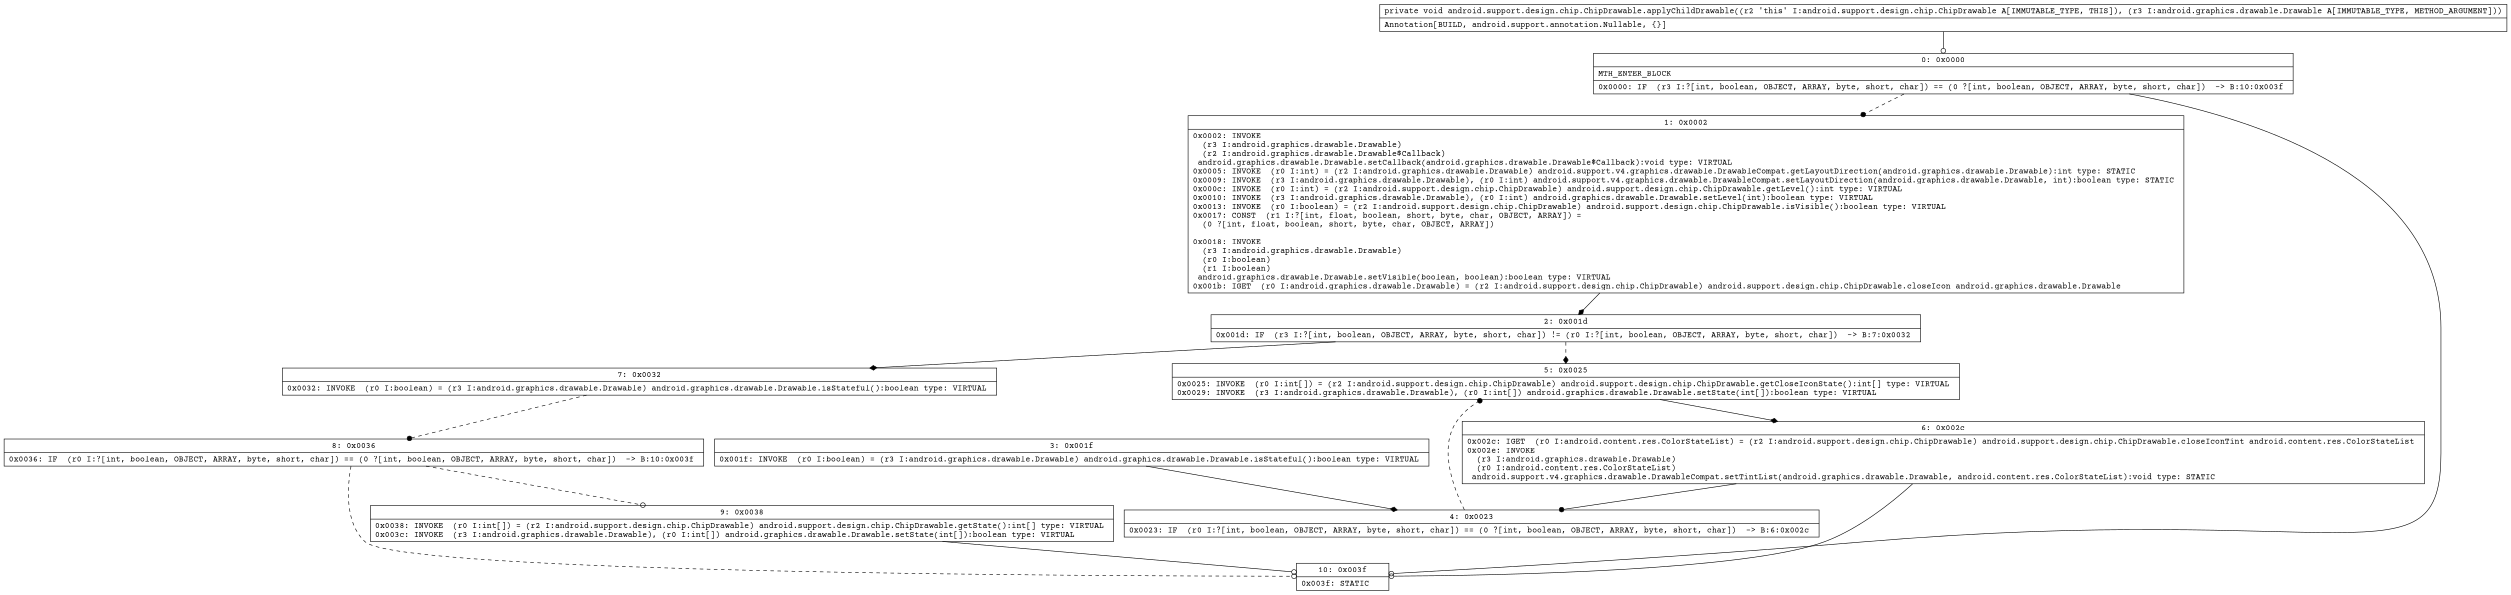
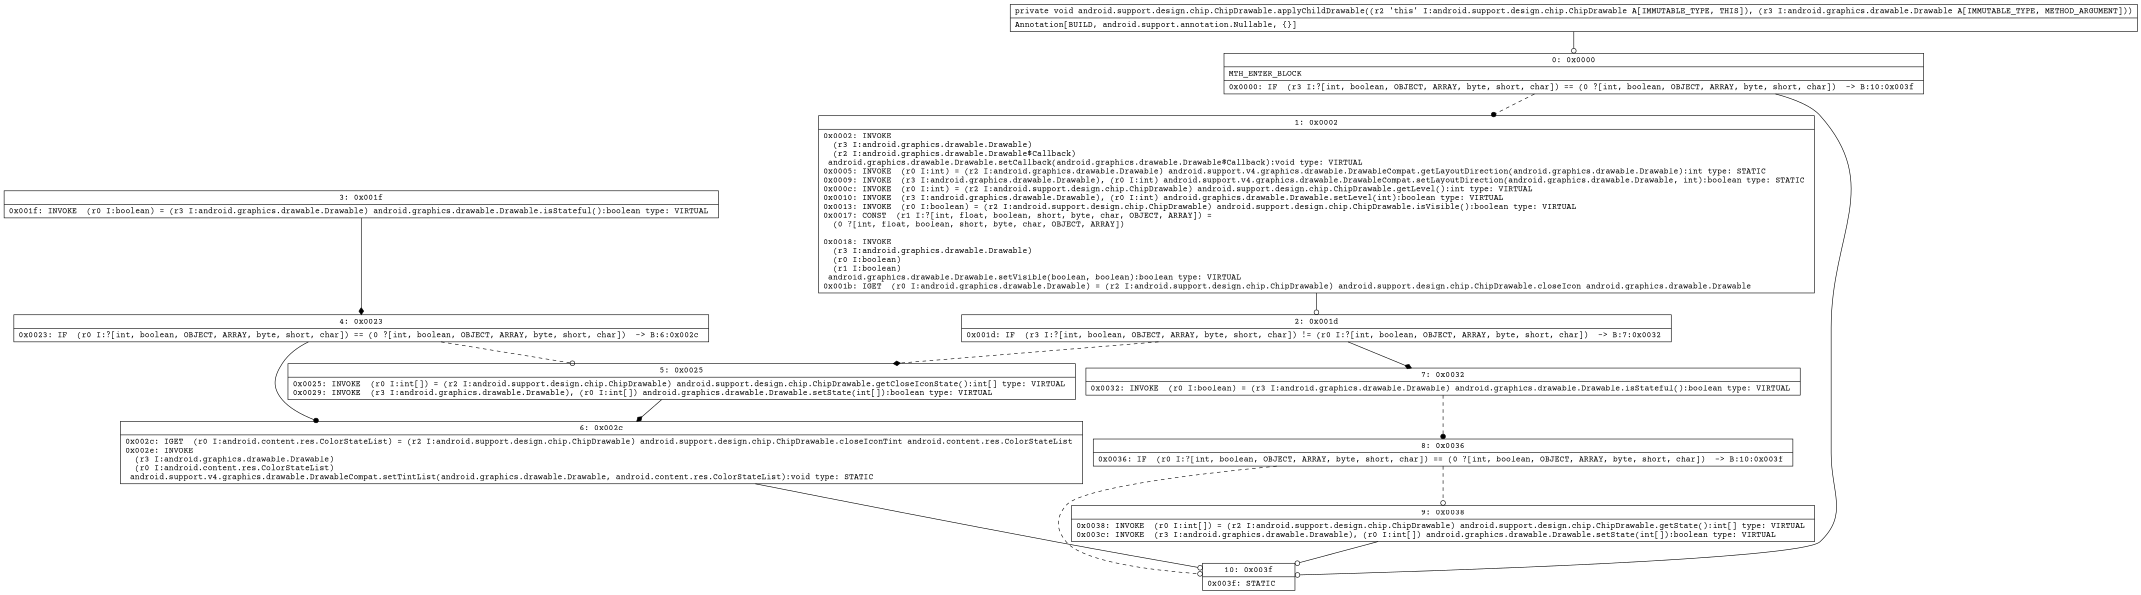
edge "1: 0x0002" -> "2: 0x001d": arrowhead diamond -> odot
edge "4: 0x0023" -> "5: 0x0025": arrowhead dot -> odot
edge "6: 0x002c" -> "4: 0x0023": reversed
